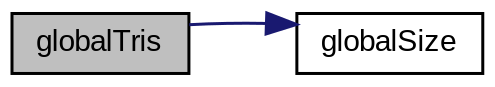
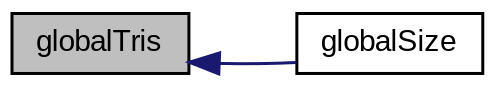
edge "globalTris" -> "globalSize": reversed
